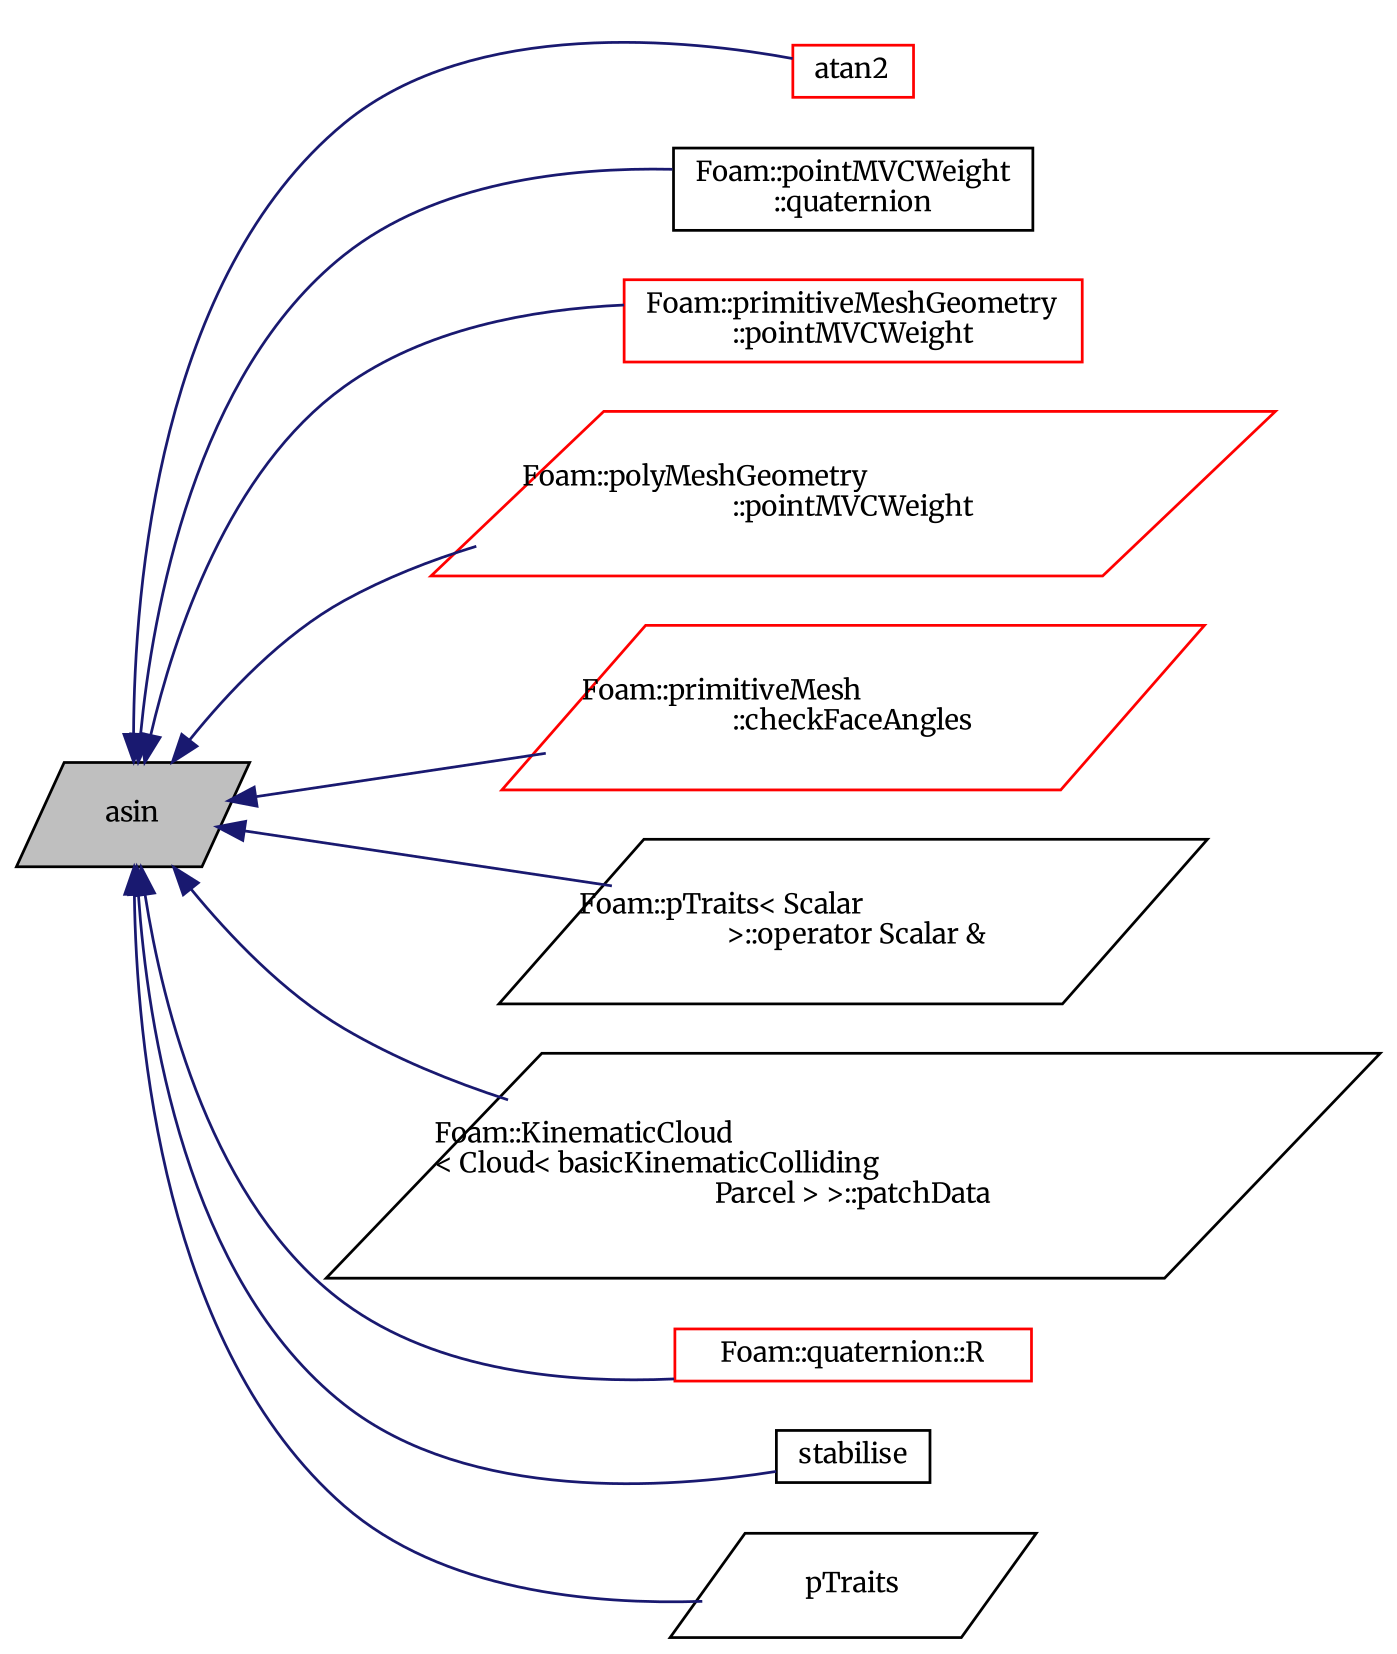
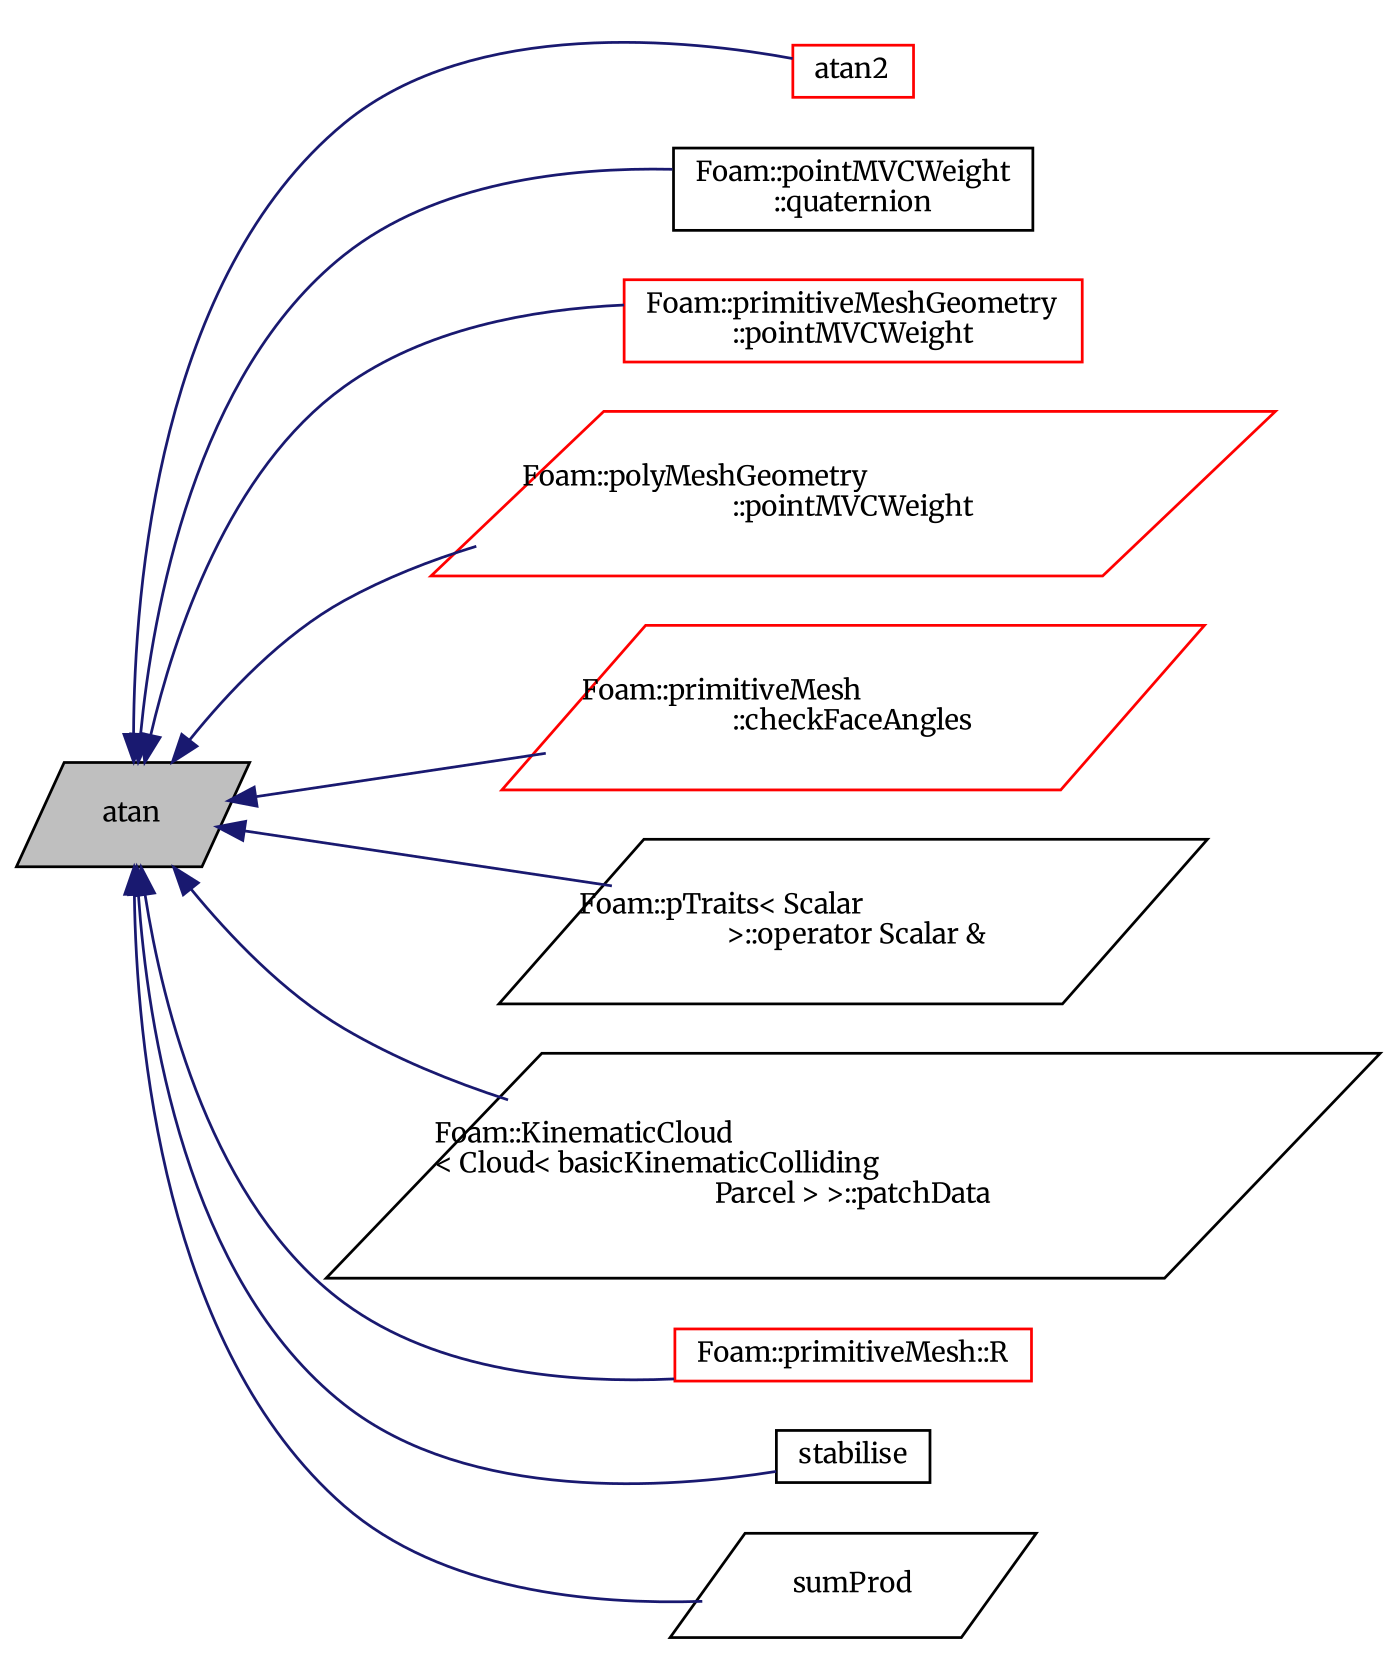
node "asin": label "asin" -> "atan"
node "Foam::quaternion::R": label "Foam::quaternion::R" -> "Foam::primitiveMesh::R"
node "pTraits": label "pTraits" -> "sumProd"
